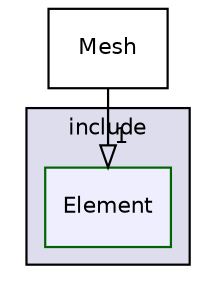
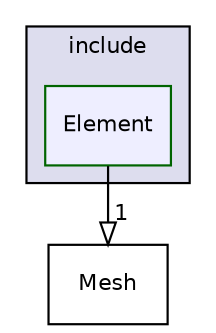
edge "Mesh" -> "Element": reversed
